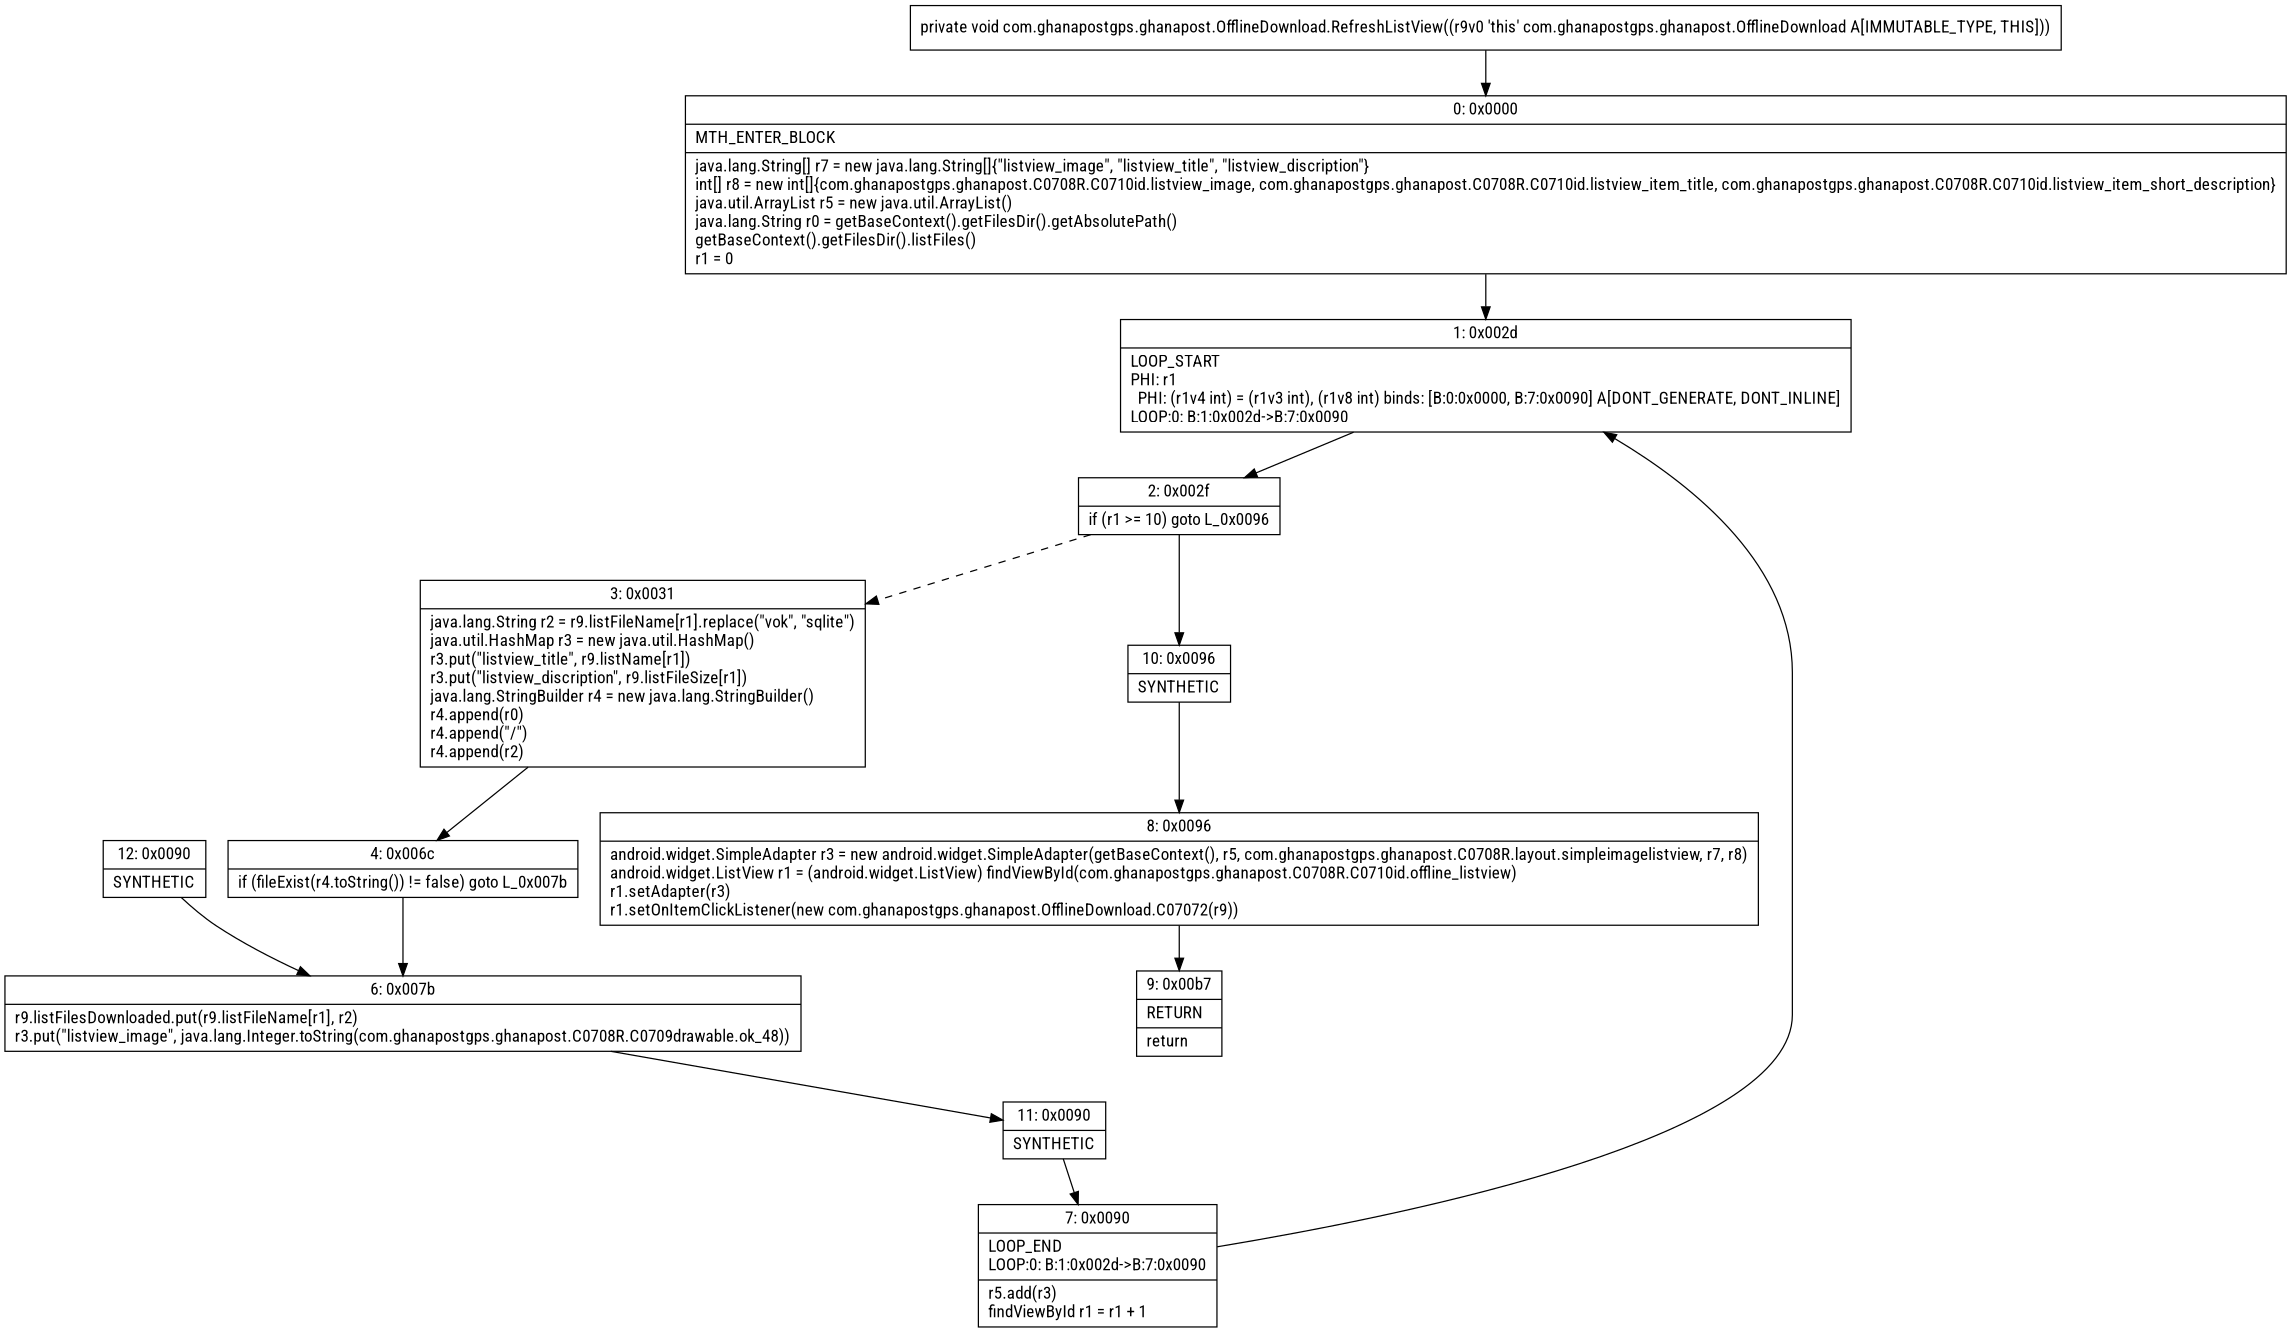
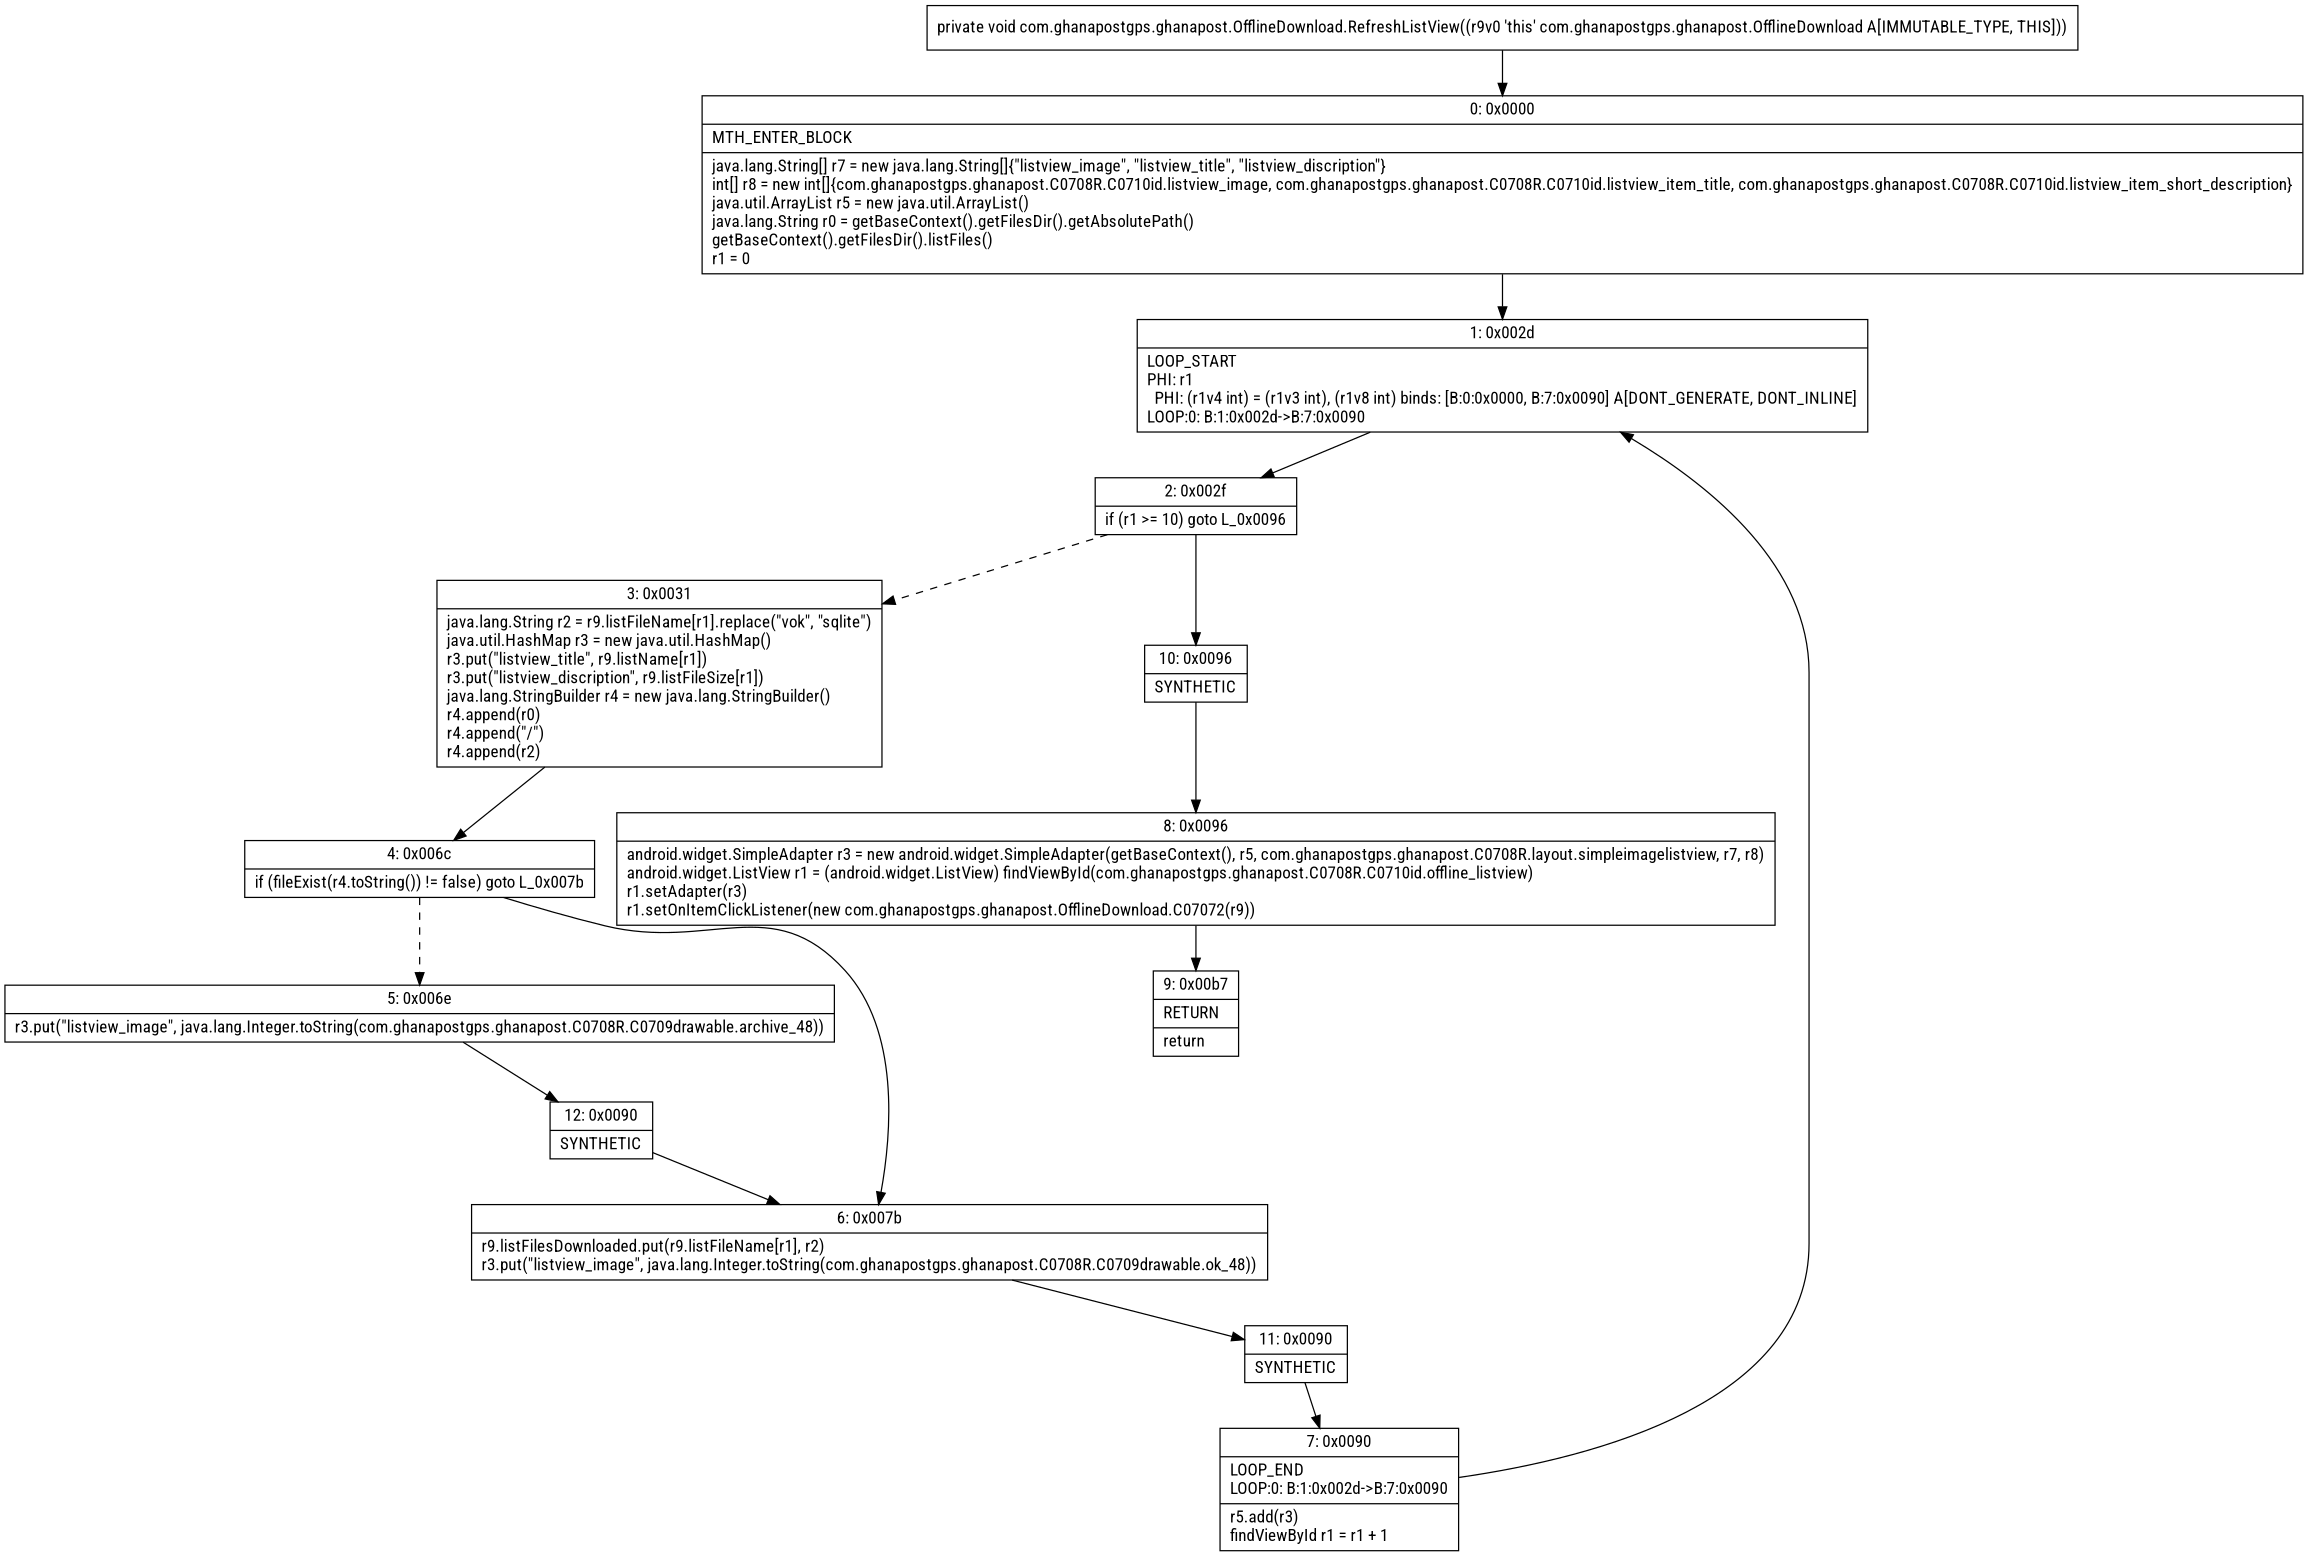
node "5: 0x006e": added
